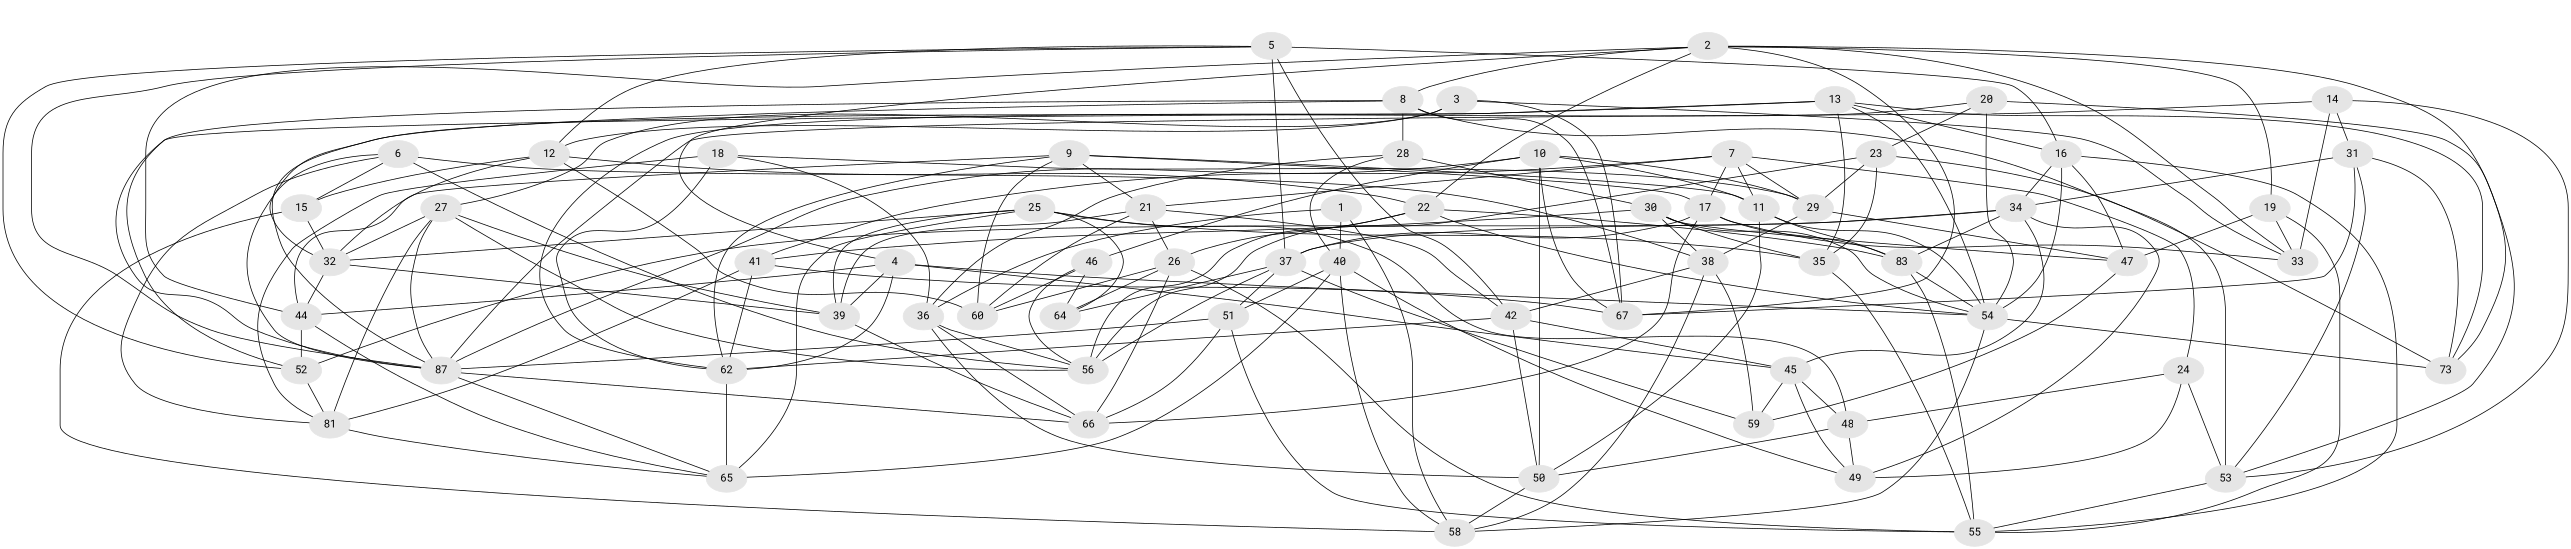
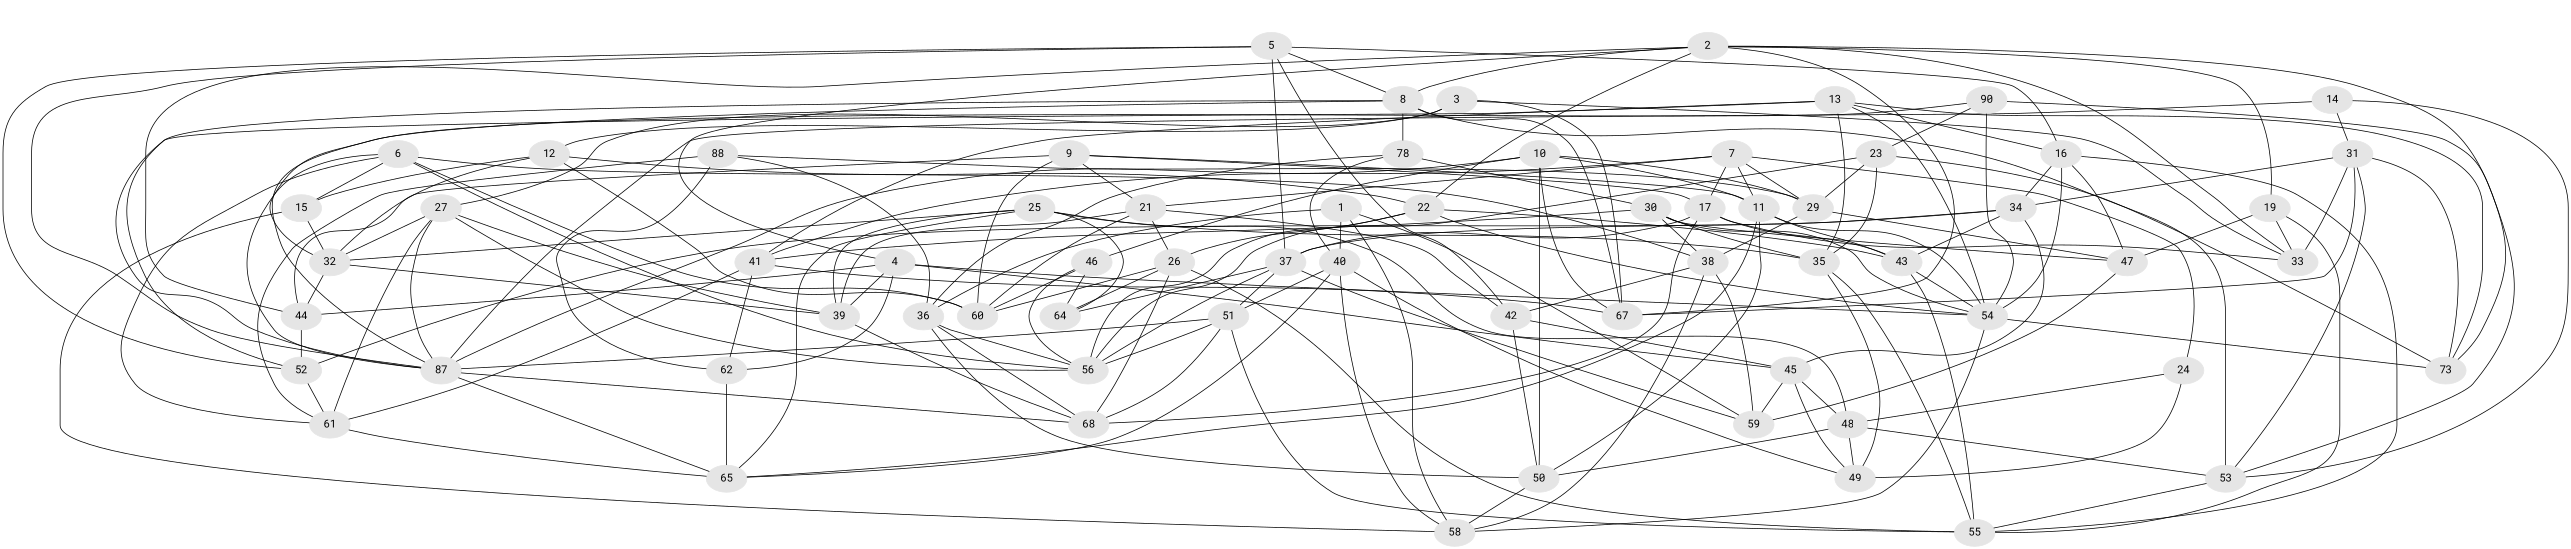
edge "5" -- "12": now "5" -- "8"
node "20": label "20" -> "90"
edge "13" -- "62": now "13" -- "41"
node "18": label "18" -> "88"
node "28": label "28" -> "78"
edge "14" -- "33": now "31" -- "33"
edge "9" -- "62": removed
node "83": label "83" -> "43"
edge "6" -- "60": added
edge "1" -- "59": added
edge "42" -- "62": removed
edge "51" -- "56": added
edge "34" -- "49": now "35" -- "49"
edge "44" -- "65": now "11" -- "65"
edge "24" -- "53": now "48" -- "53"
node "81": label "81" -> "61"
node "66": label "66" -> "68"
